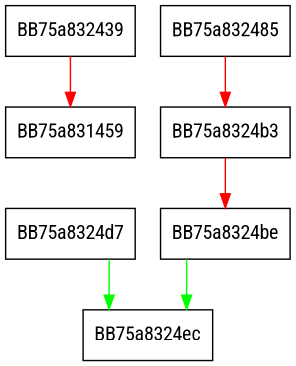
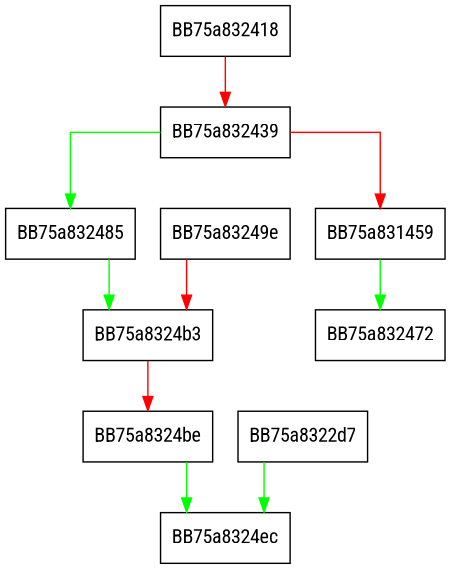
node "BB75a832418": added
edge "BB75a832485" -> "BB75a8324b3": color red -> green
edge "BB75a832439" -> "BB75a832485": added
node "BB75a8324d7": label "BB75a8324d7" -> "BB75a8322d7"
node "BB75a83249e": added
node "BB75a832472": added
